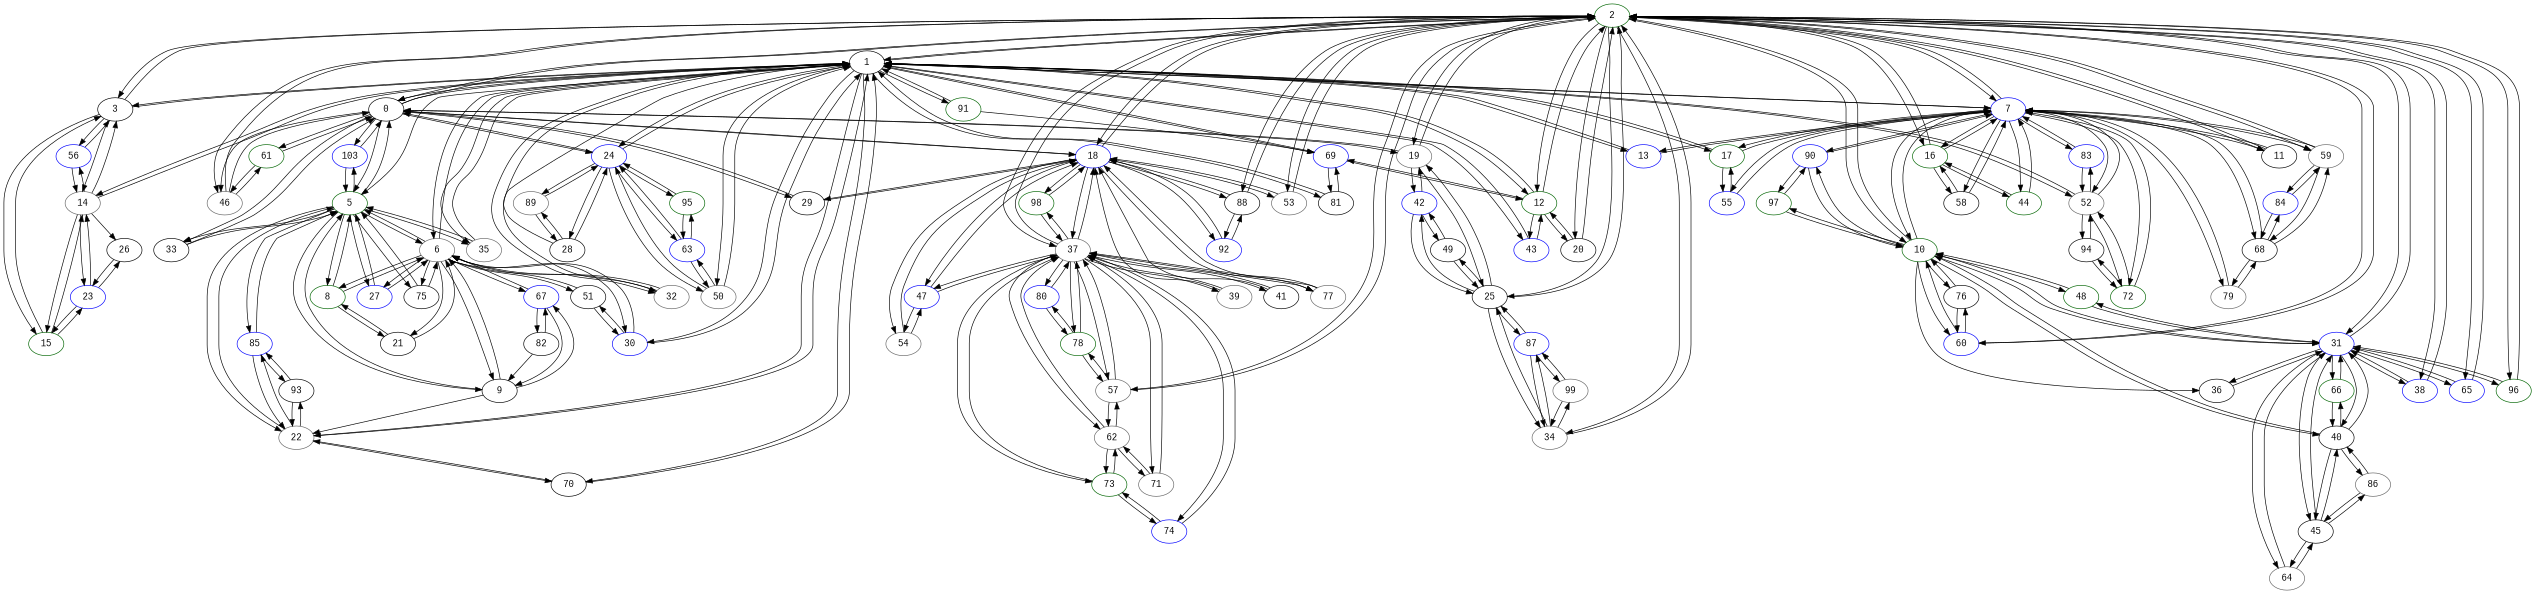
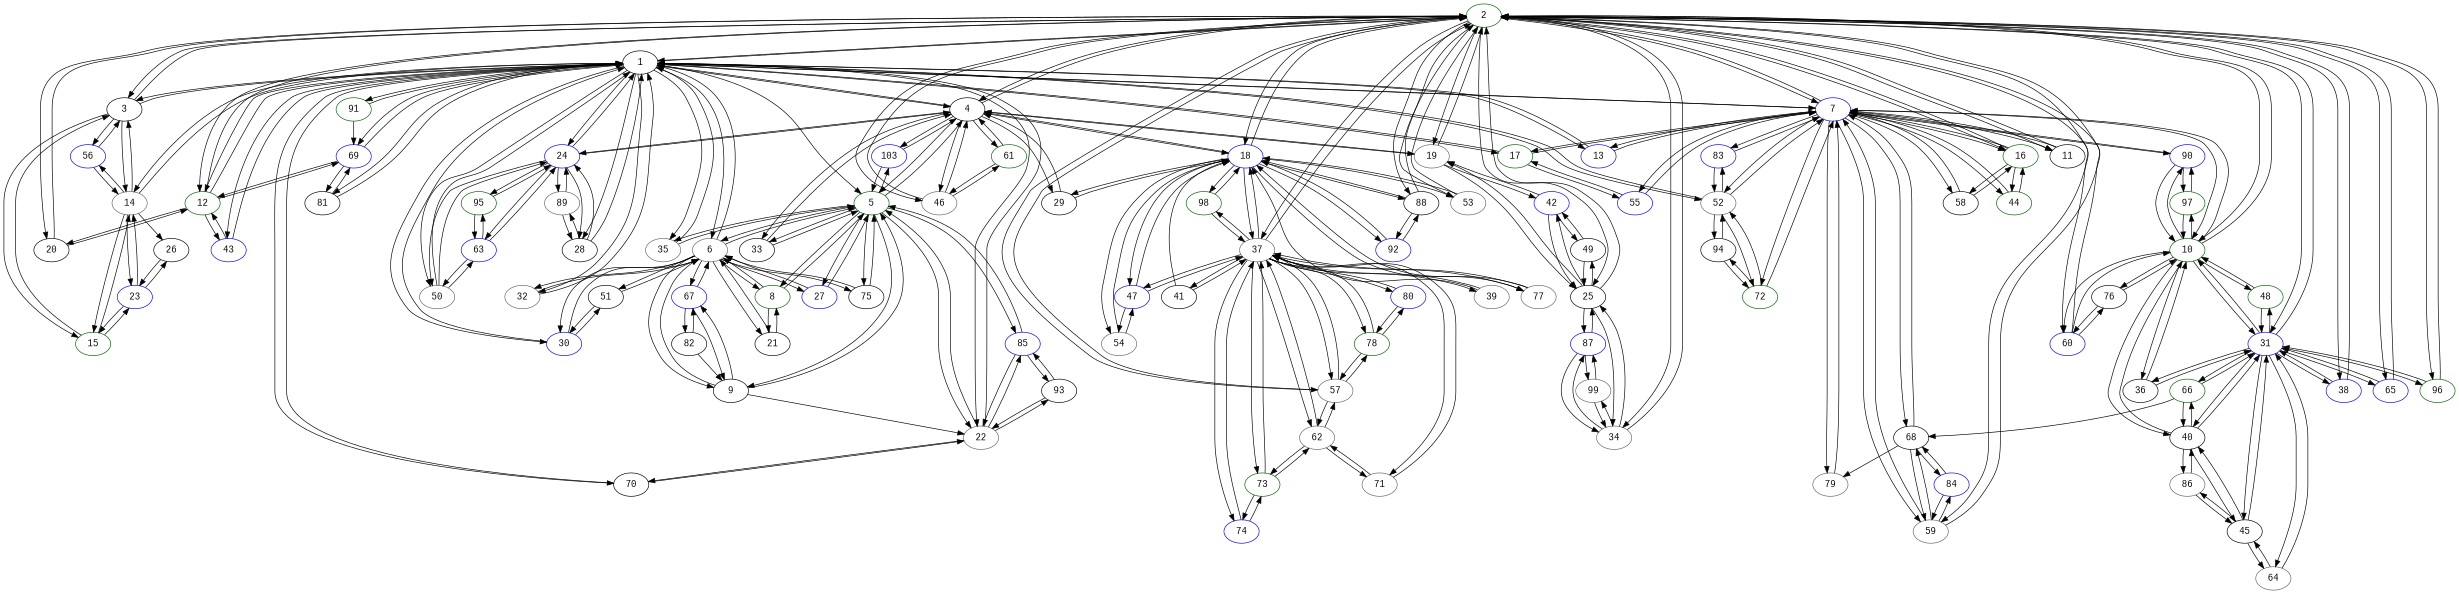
node "0": label "0" -> "4"
edge "1" -> "28": added
edge "79" -> "68": now "66" -> "68"
edge "36" -> "10": added
